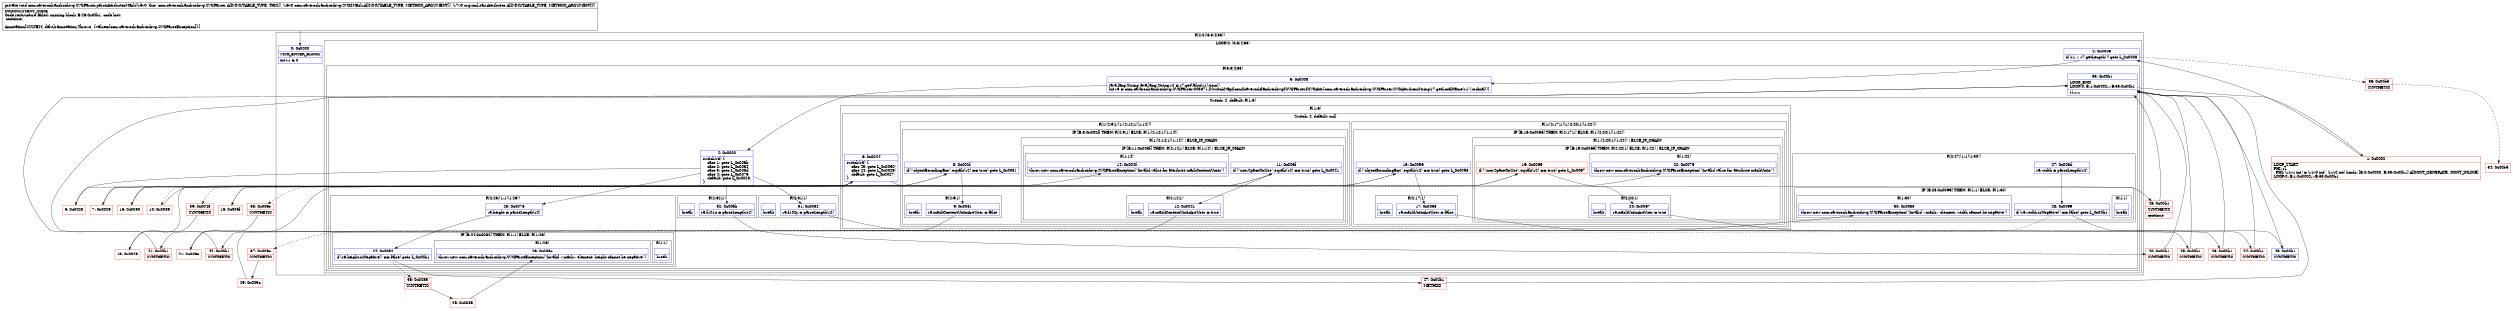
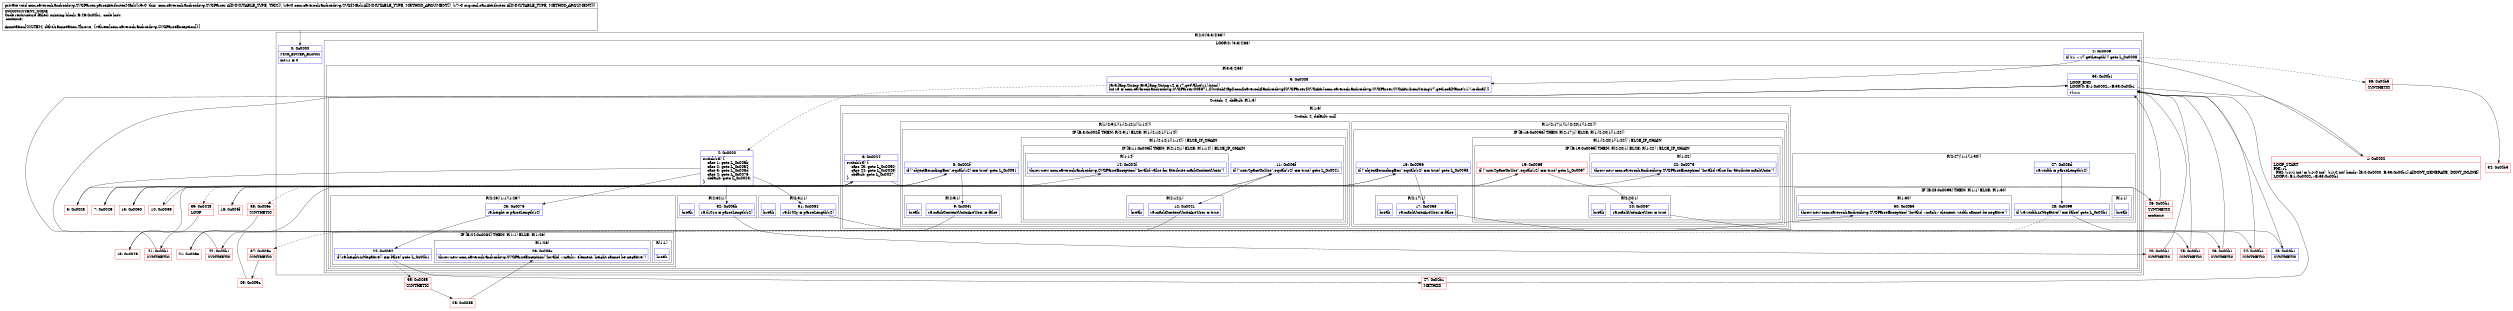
edge "3: 0x0008" -> "4: 0x0020": style solid -> dashed
edge "36: 0x00b5" -> "34: 0x00b5": style dashed -> solid
node "39: 0x0048": text "SYNTHETIC" -> "LOOP"
